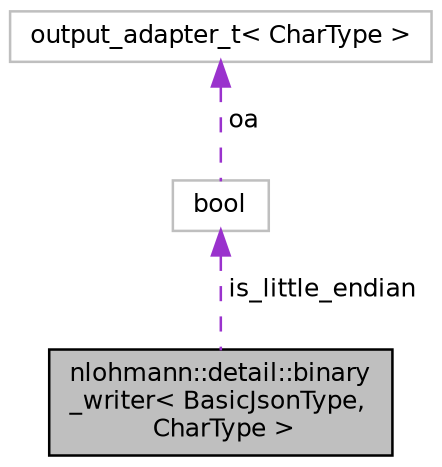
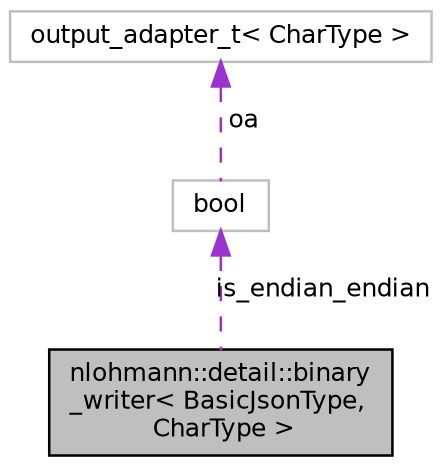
edge "nlohmann::detail::binary _writer< BasicJsonType, CharType >" -> "bool": label " is_little_endian" -> " is_endian_endian"
